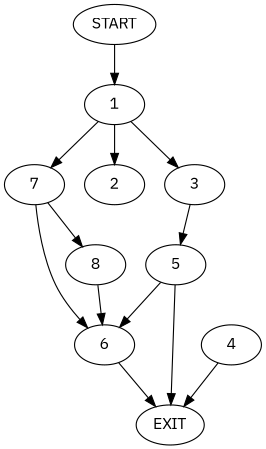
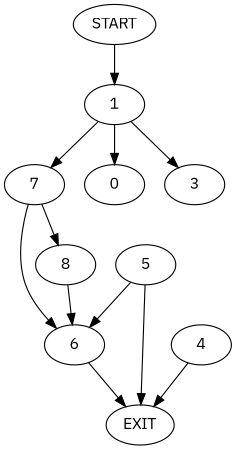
node "2": label "2" -> "0"
edge "3" -> "5": removed
